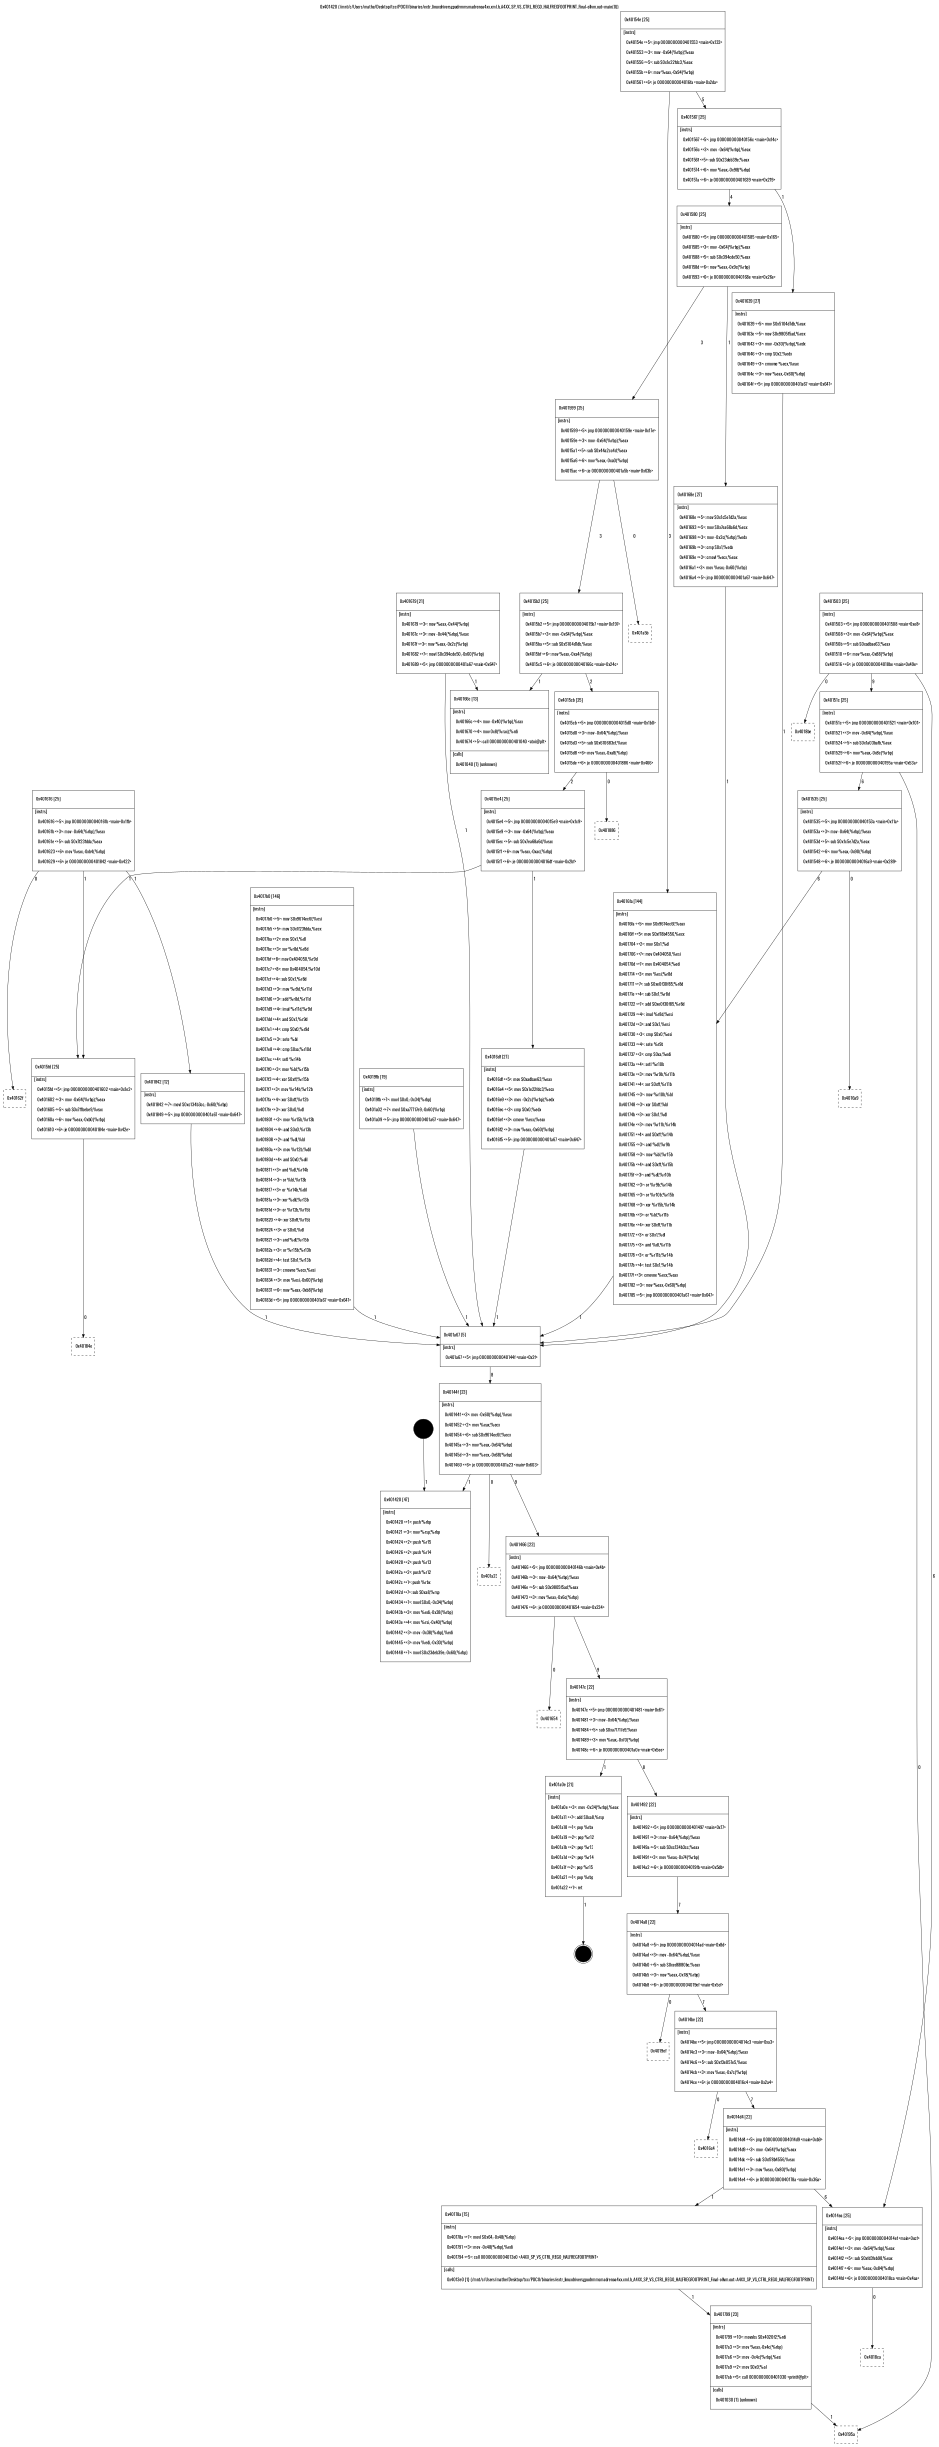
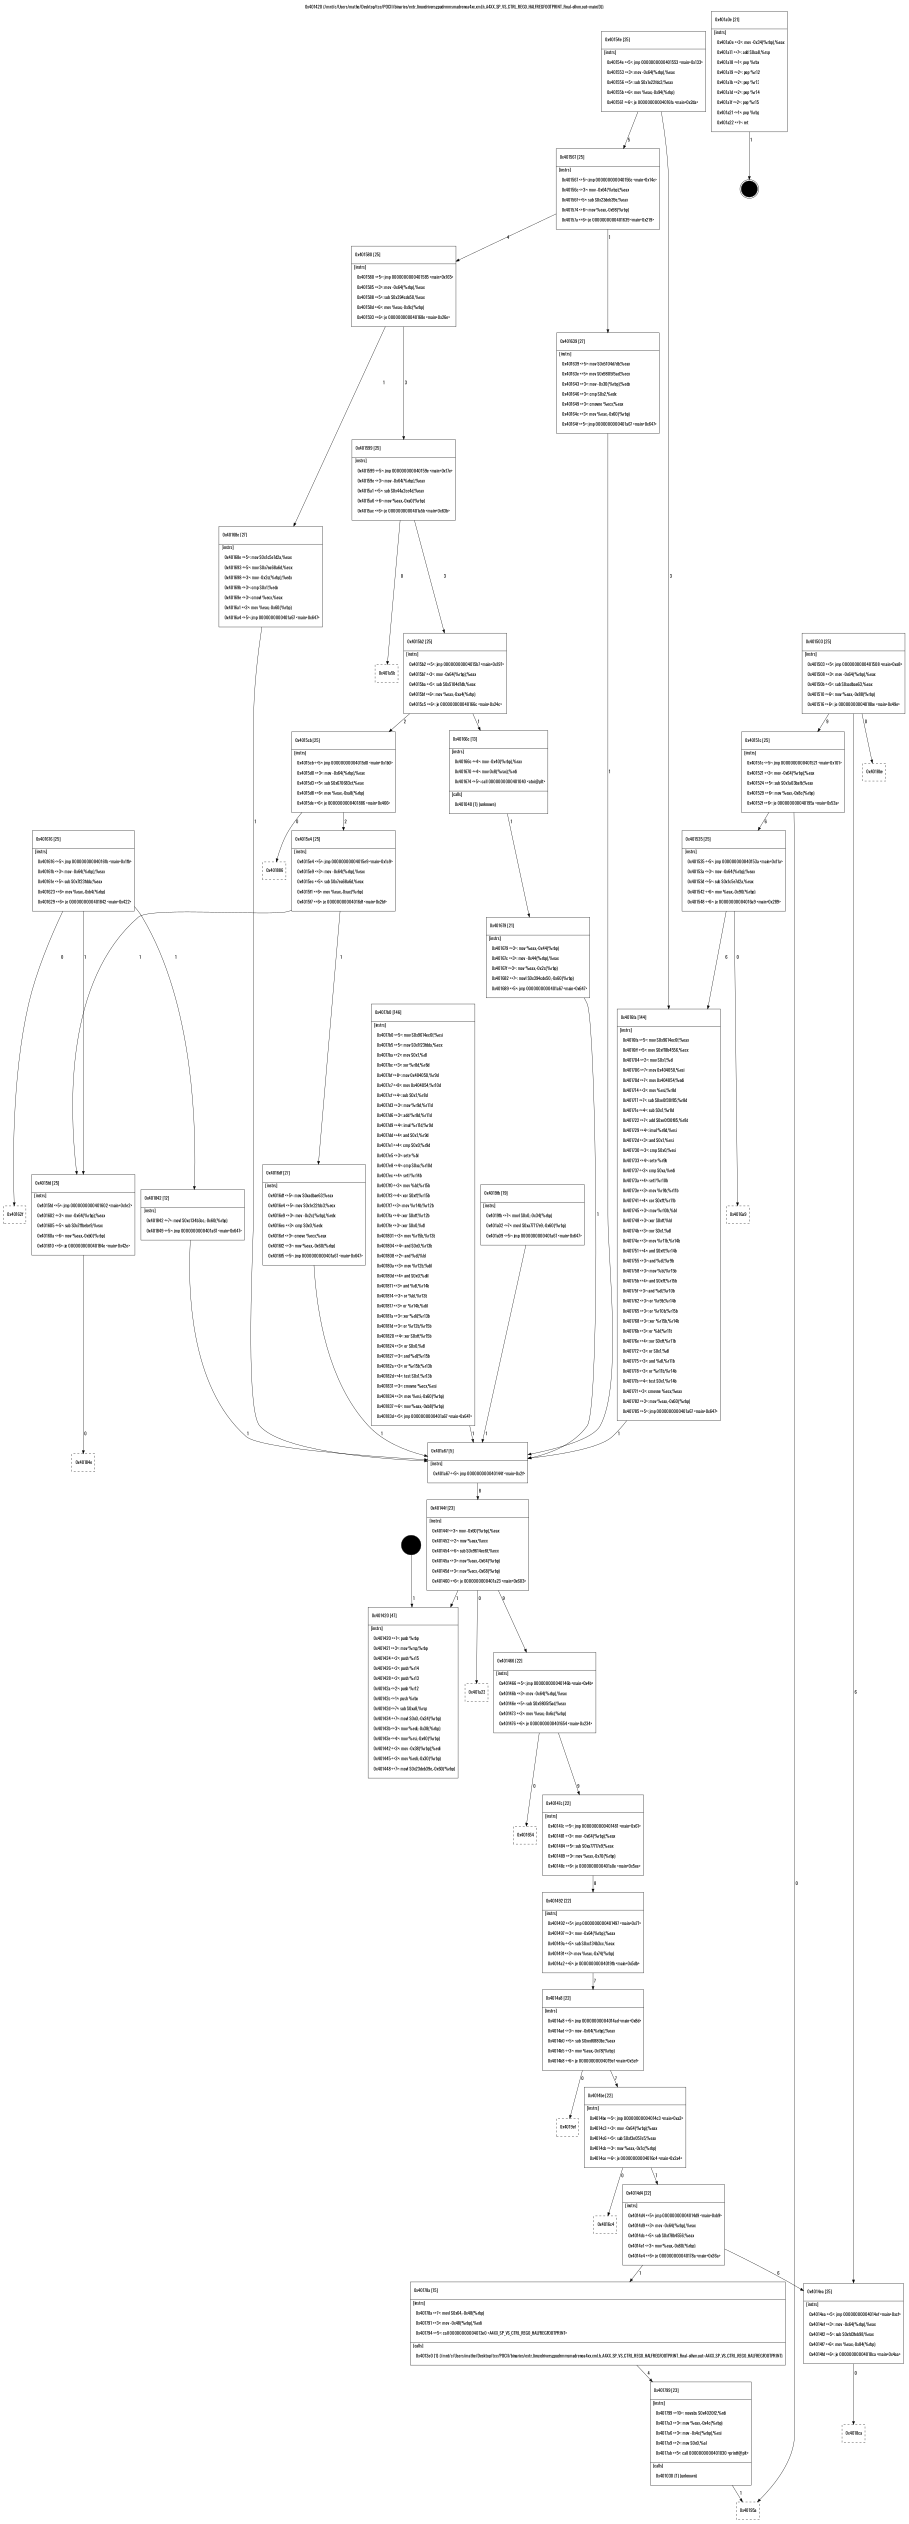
edge "0x401679 [21]" -> "0x40166c [13]": reversed
edge "0x40147c [22]" -> "0x401a0e [21]": removed, label "1"
edge "0x40178a [15]" -> "0x401799 [23]": label " 1" -> " 4"
